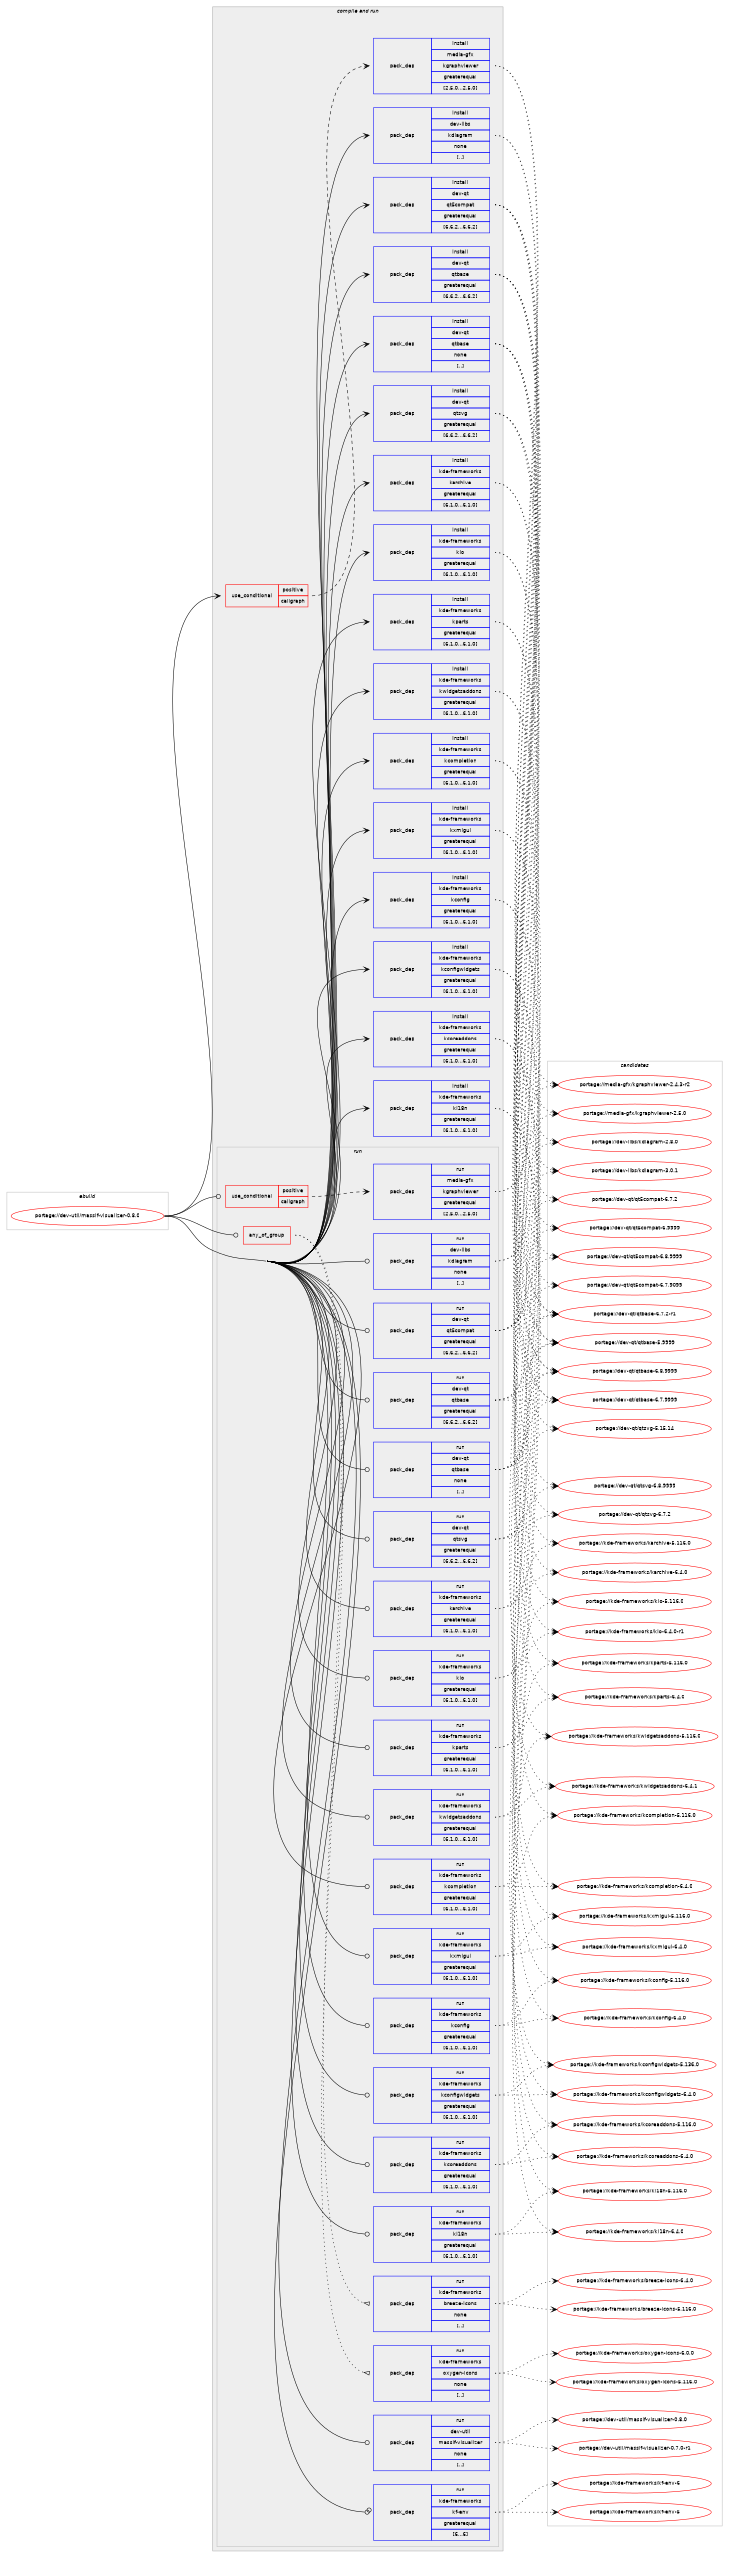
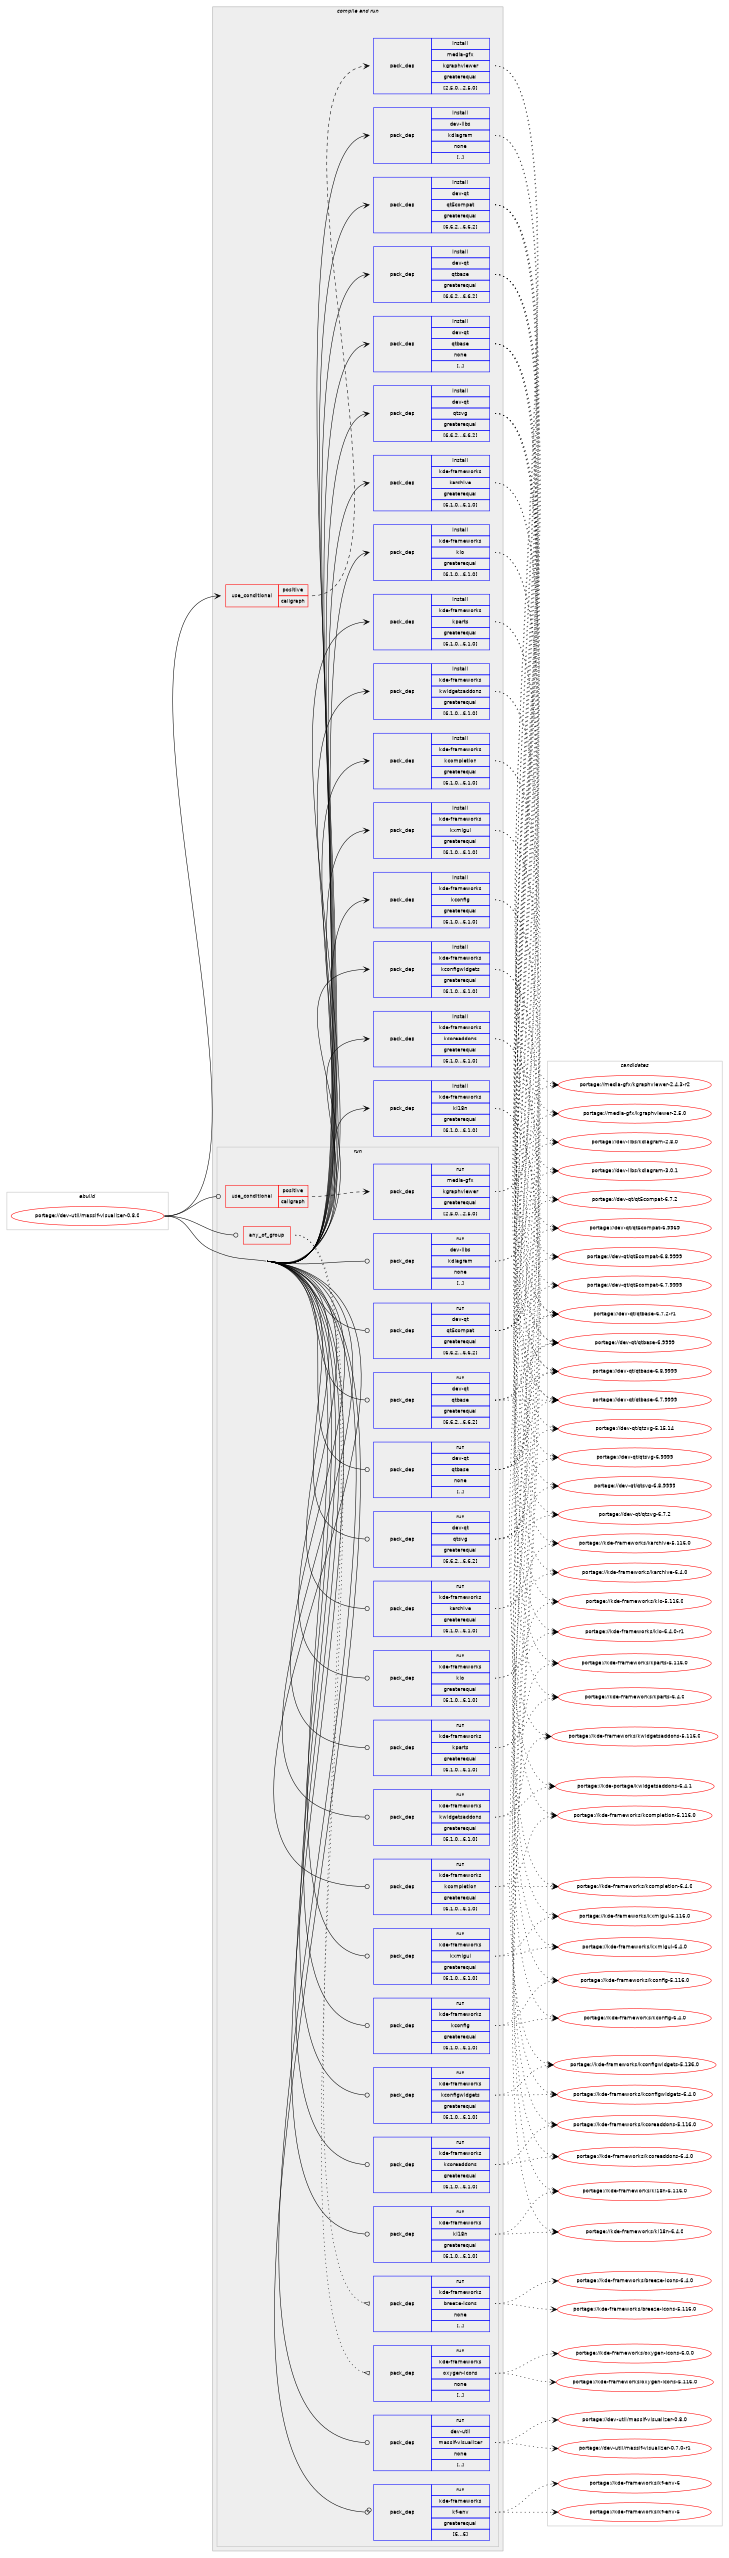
node "portage://dev-qt/qt5compat-6.9999": label "portage://dev-qt/qt5compat-6.9999" -> "portage://dev-qt/qt5compat-6.9969"
node "portage://dev-qt/qt5compat-6.7.9099": label "portage://dev-qt/qt5compat-6.7.9099" -> "portage://dev-qt/qt5compat-6.7.9999"
node "portage://dev-qt/qtbase-5.9999": label "portage://dev-qt/qtbase-5.9999" -> "portage://dev-qt/qtbase-6.9999"
node "portage://dev-qt/qtsvg-6.9999": added
node "portage://kde-frameworks/kwidgetsaddons-6.4.1": label "portage://kde-frameworks/kwidgetsaddons-6.4.1" -> "portage://kde-portage/kwidgetsaddons-6.4.1"
